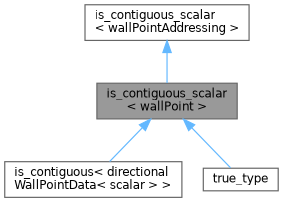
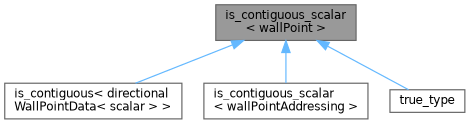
edge "is_contiguous_scalar < wallPoint >" -> "is_contiguous_scalar < wallPointAddressing >": reversed
